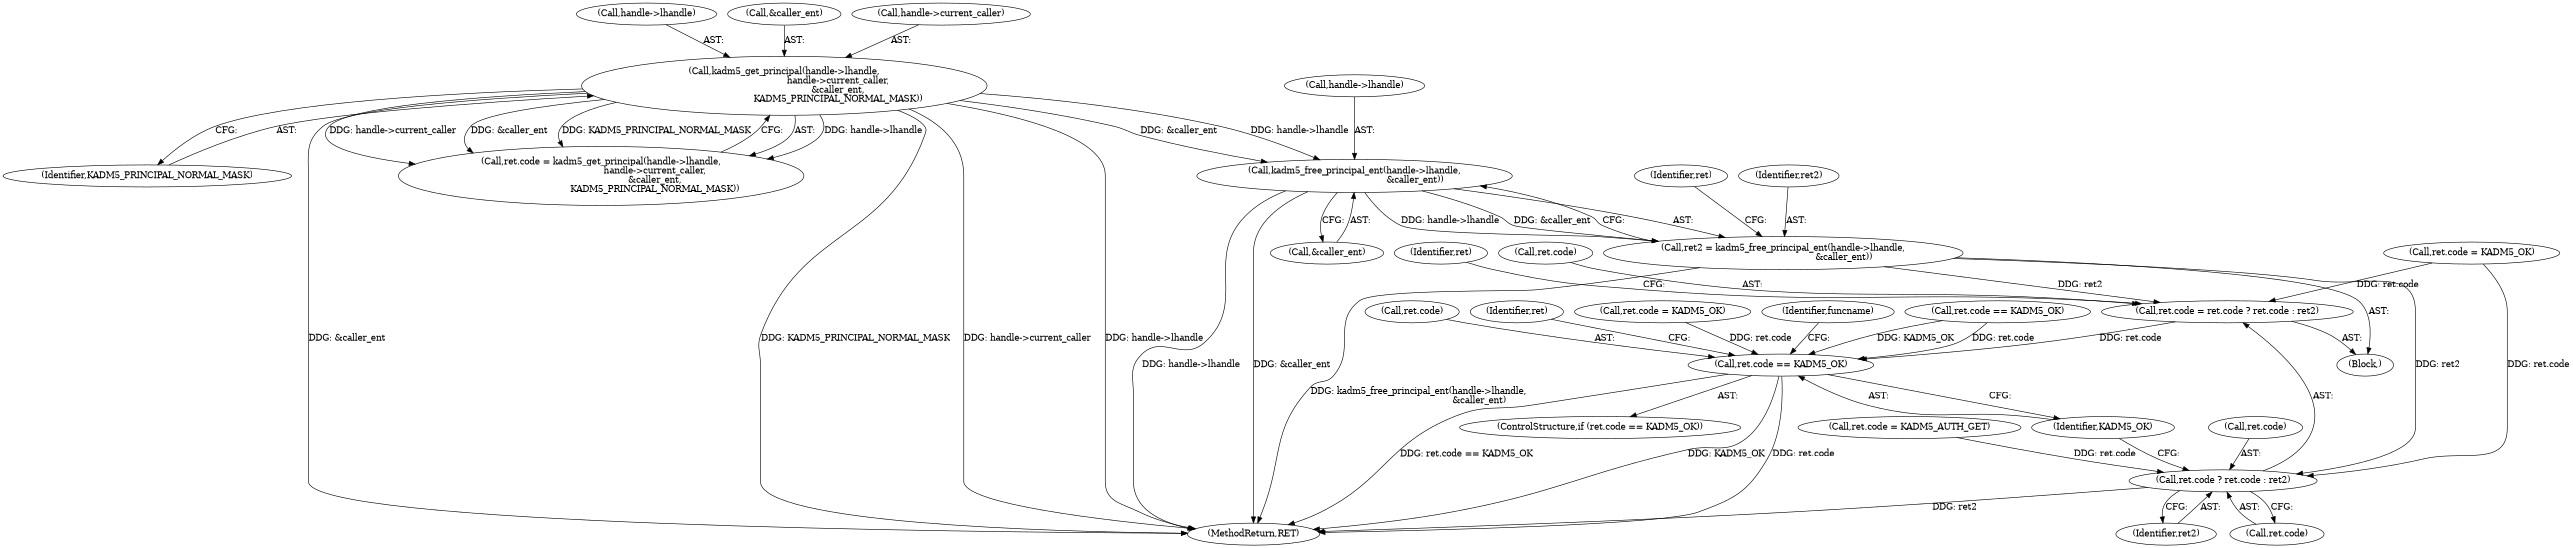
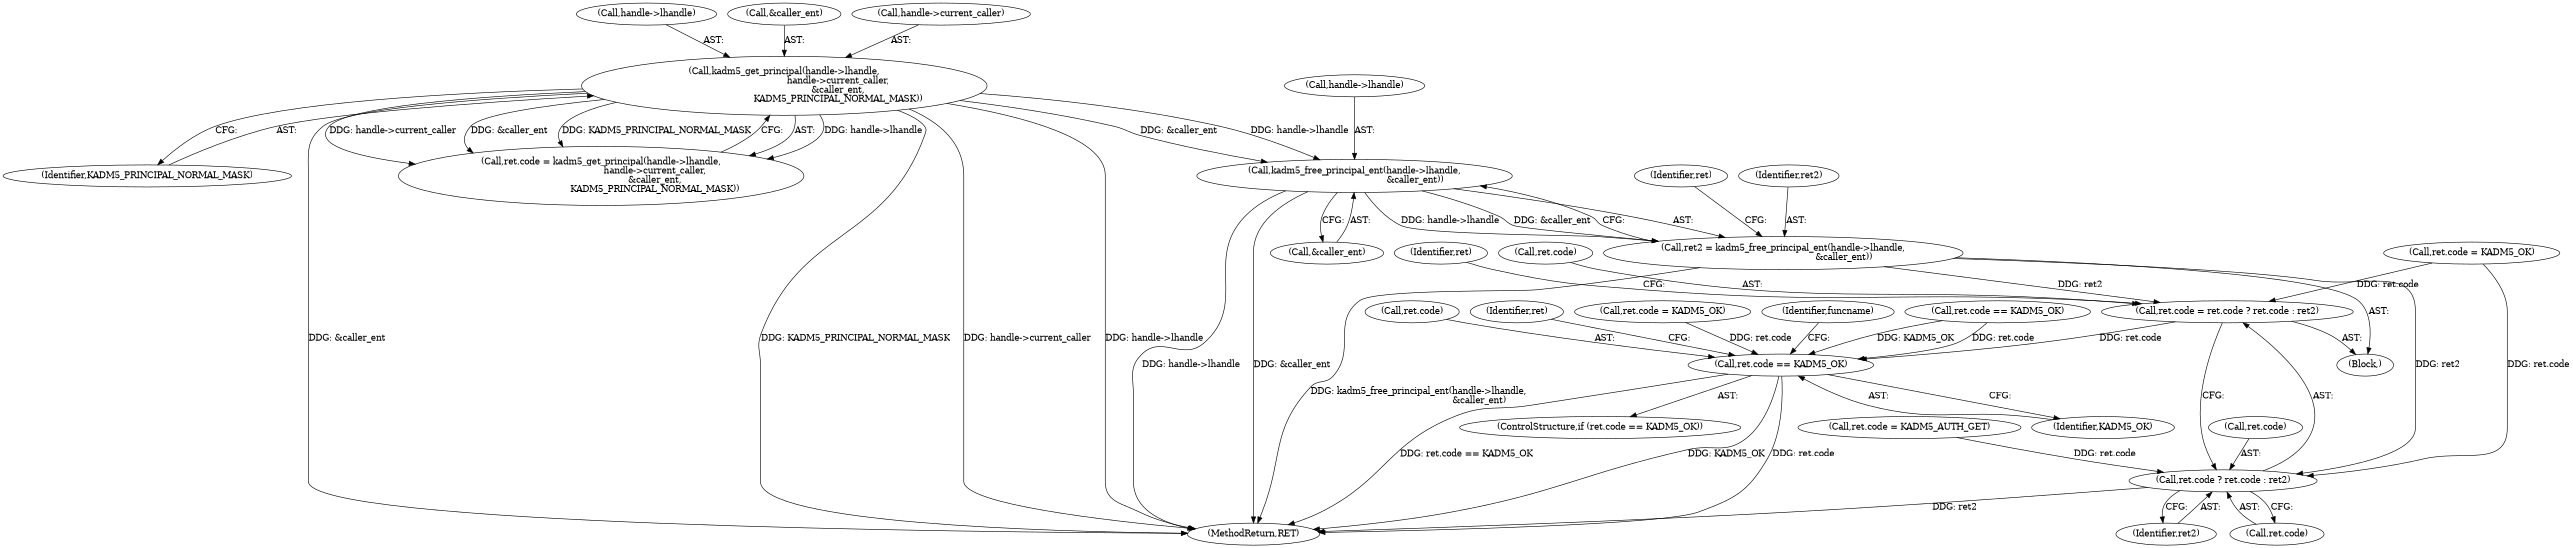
edge "(Identifier,KADM5_OK)" -> "(Call,ret.code ? ret.code : ret2)": now "(Call,ret.code = ret.code ? ret.code : ret2)" -> "(Call,ret.code ? ret.code : ret2)"
